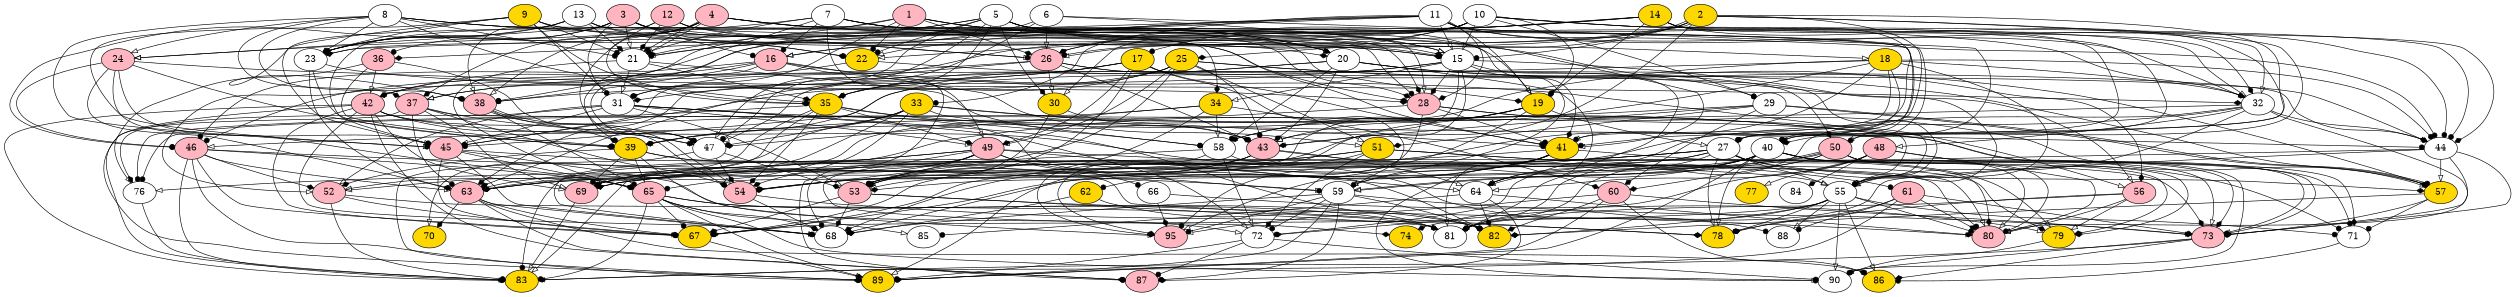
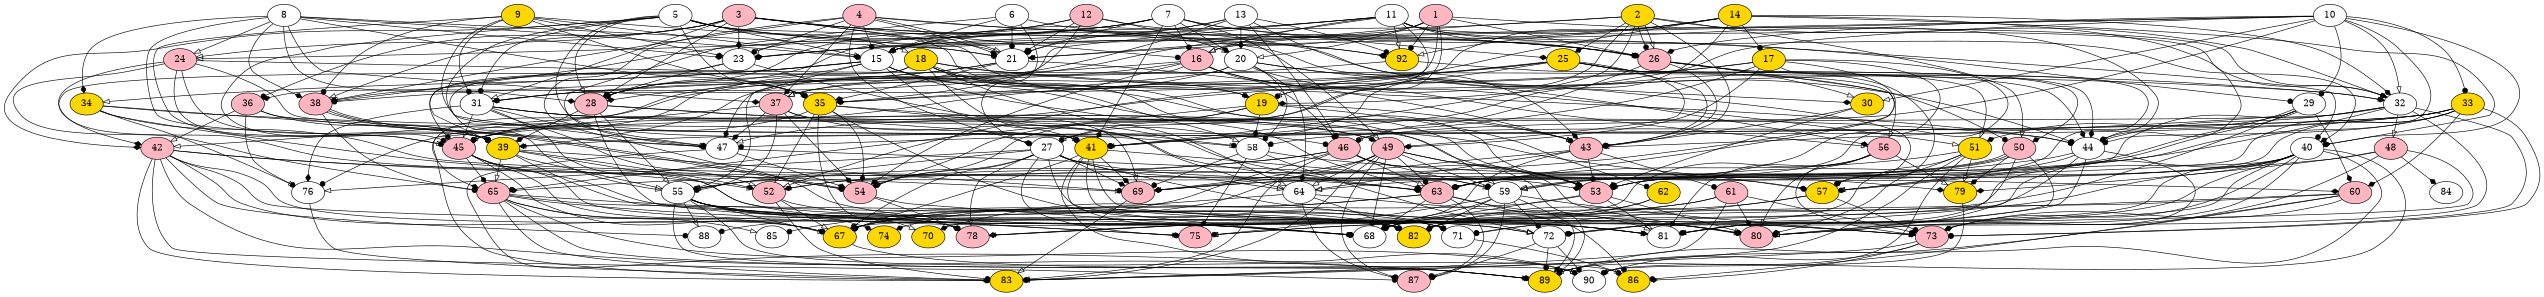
edge "7" -> "25": added
edge "2" -> "15": arrowhead dot -> diamond
node "22": label "22" -> "92"
edge "42" -> "47": now "42" -> "52"
edge "50" -> "73": now "56" -> "73"
edge "50" -> "60": now "33" -> "60"
node "66": removed
node "77": removed
edge "63" -> "81": added
node "95": label "95" -> "75"
node "78": fillcolor gold -> lightpink
edge "60" -> "86": arrowhead diamond -> dot
